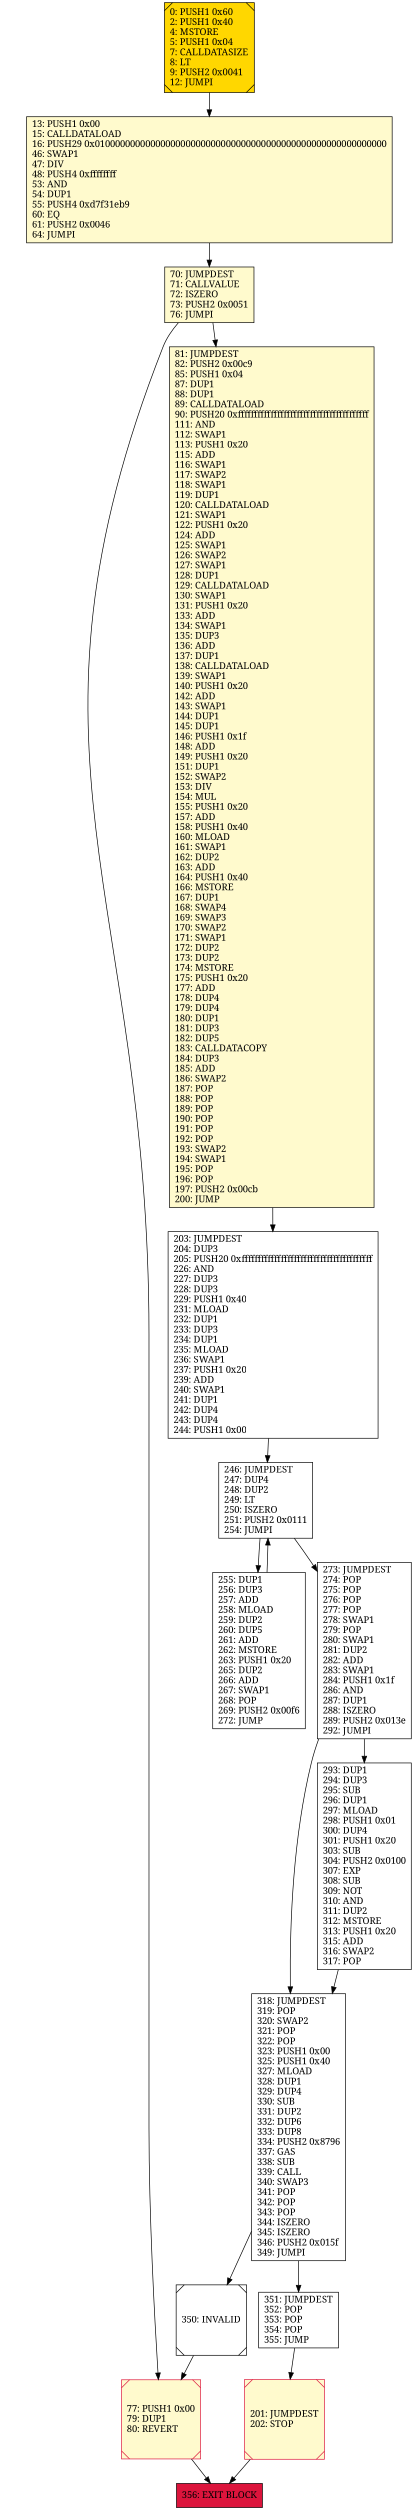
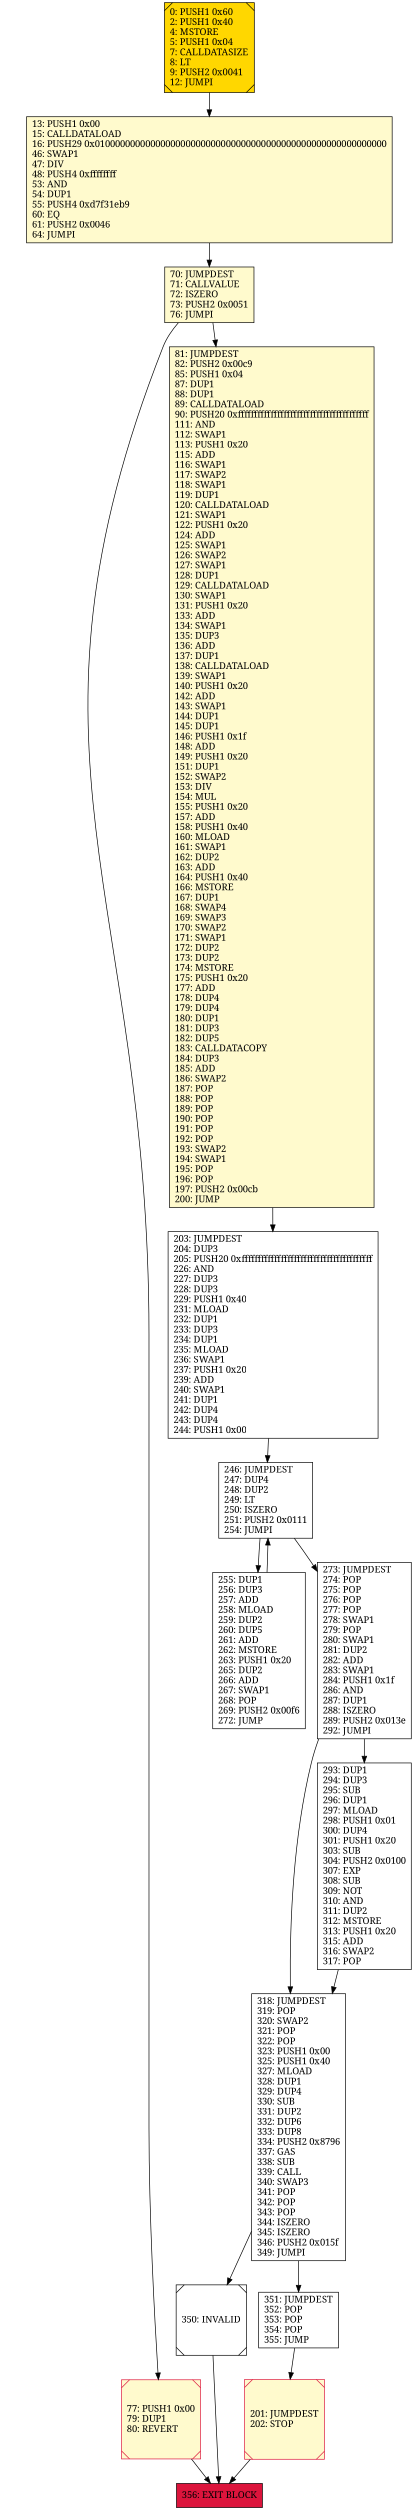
edge "350: INVALID" -> "77: PUSH1 0x00 79: DUP1 80: REVERT": now "350: INVALID" -> "356: EXIT BLOCK"
